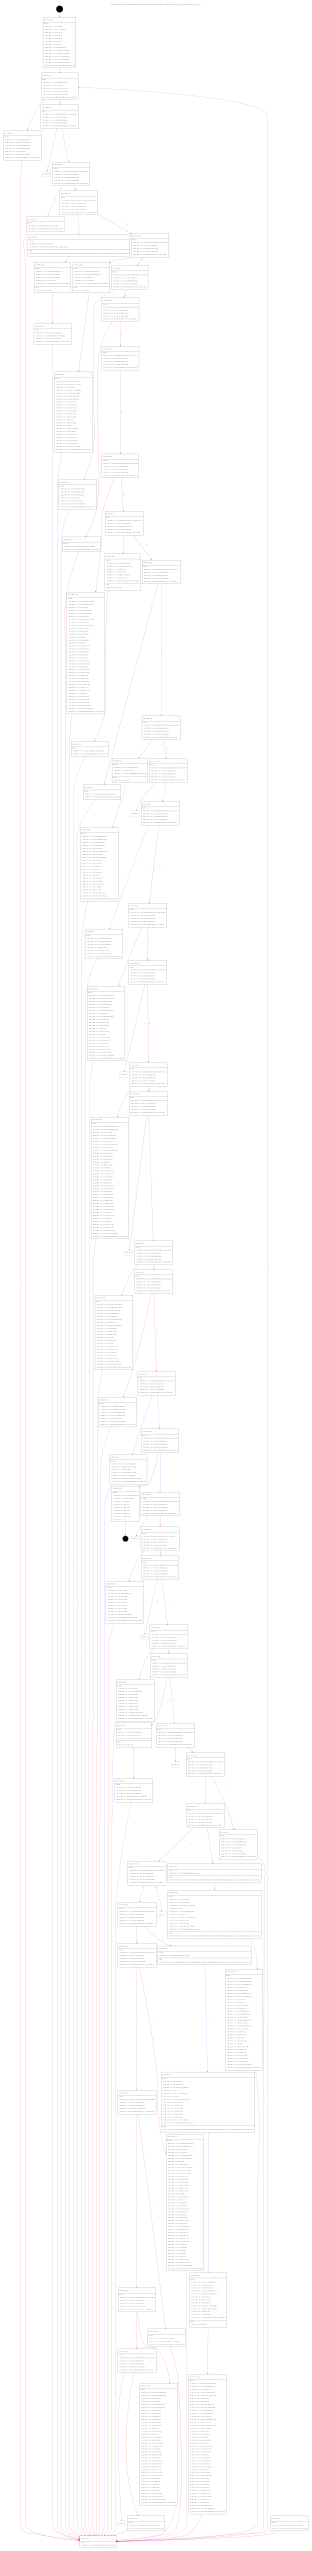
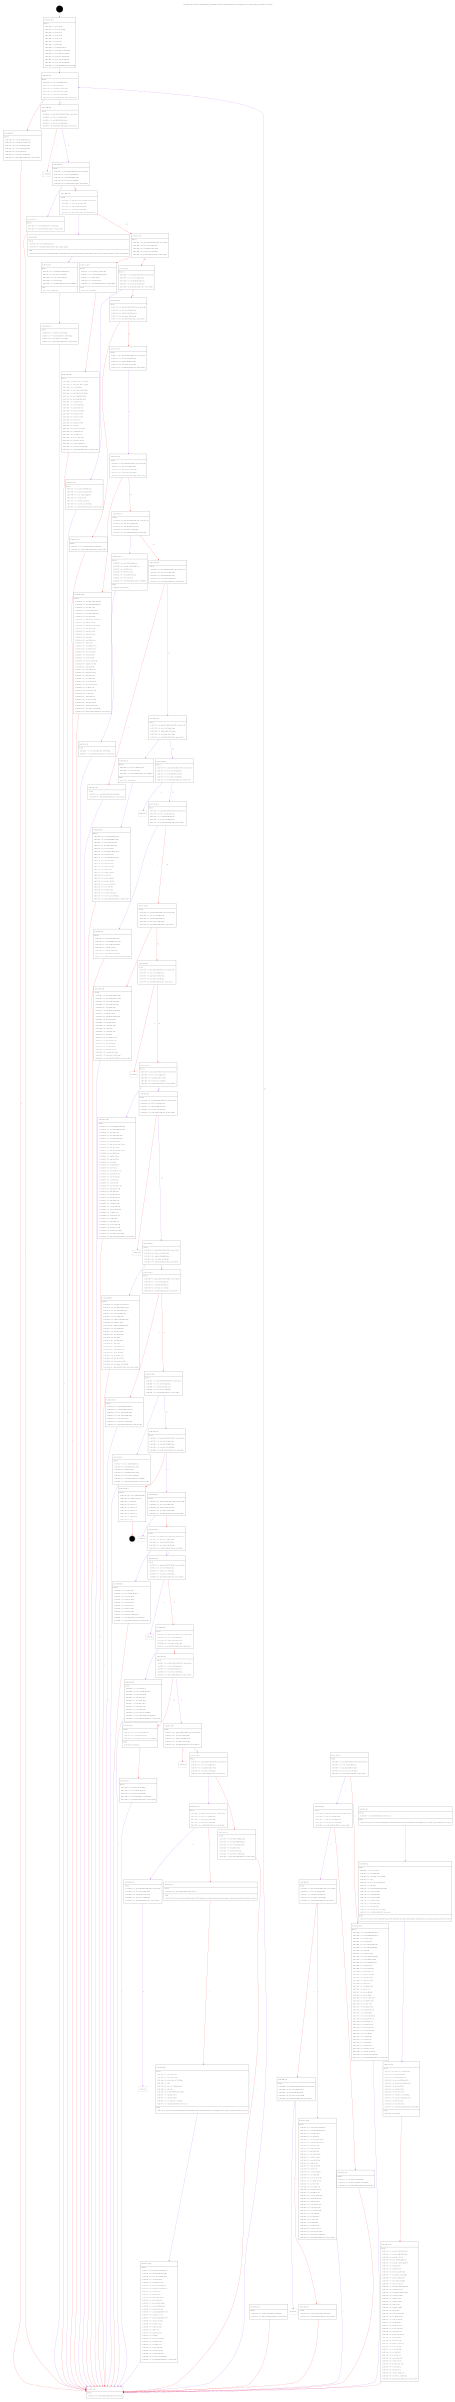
node "0x401974 [25]": removed
